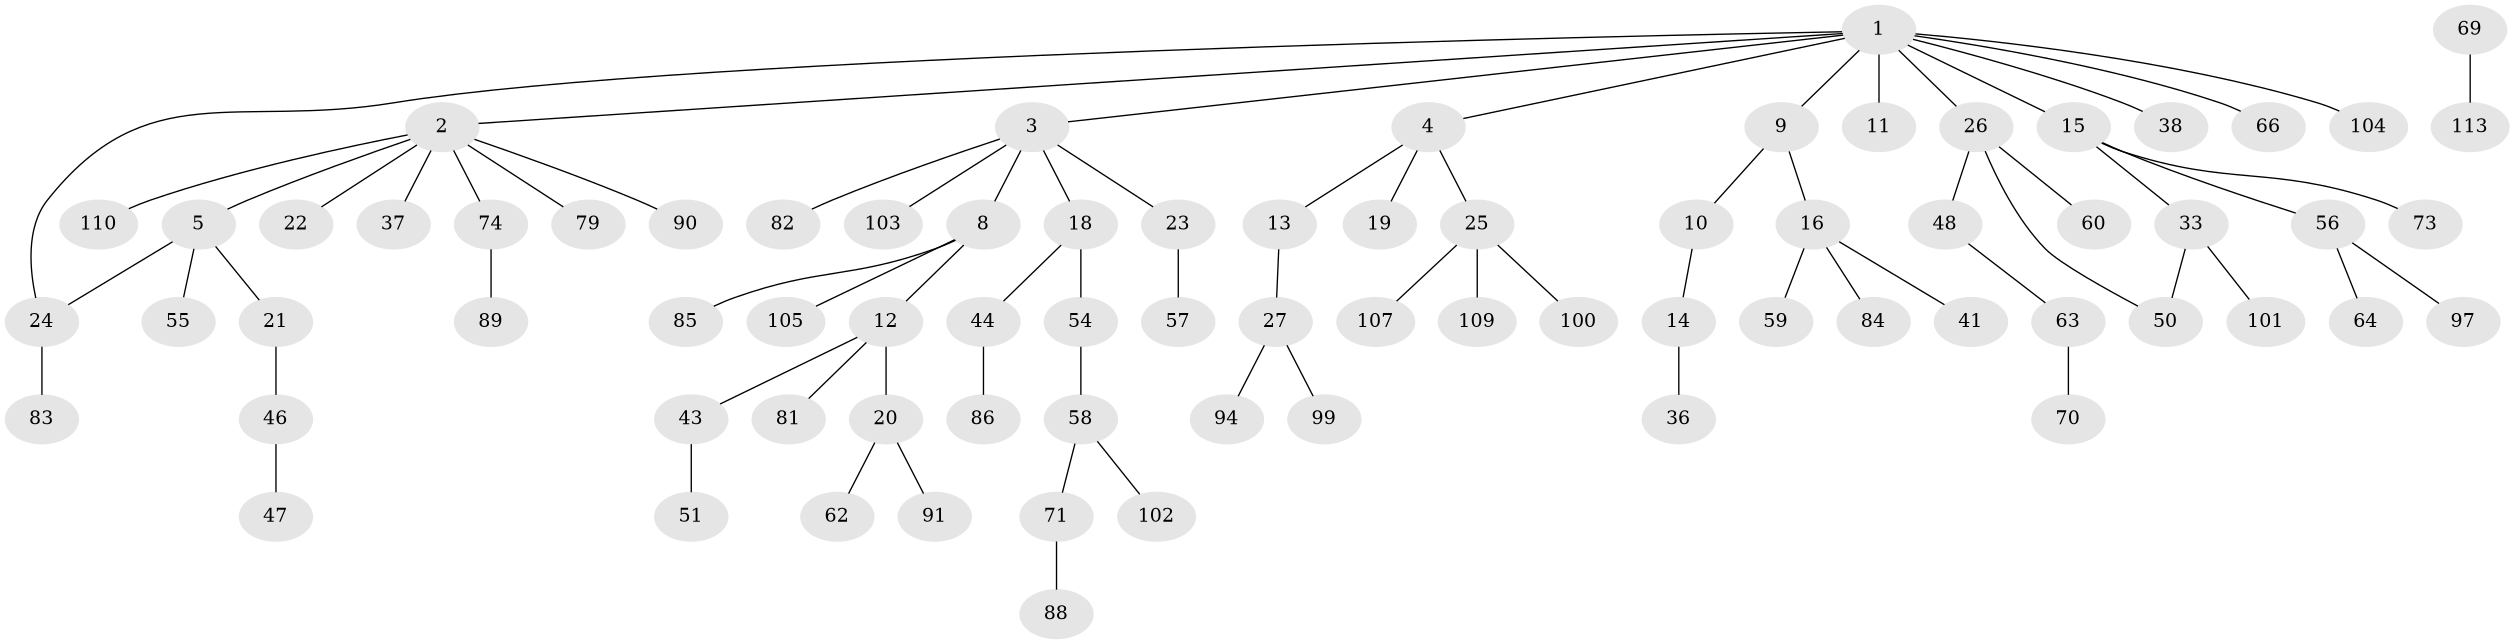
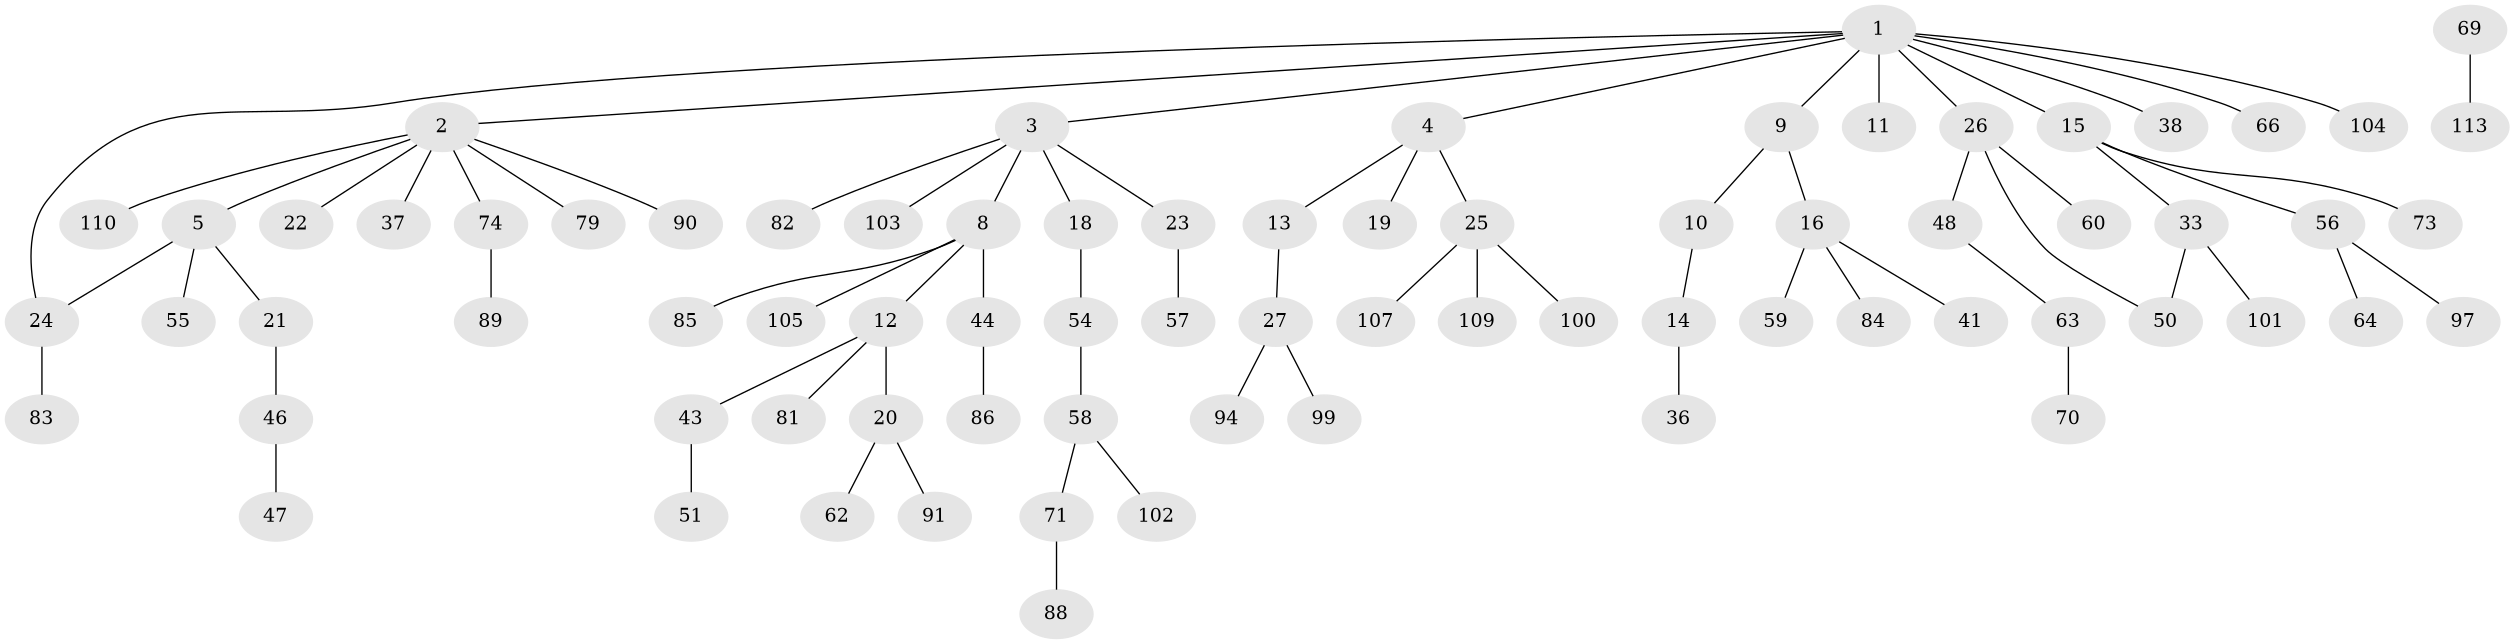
edge "18" -- "44": now "8" -- "44"
